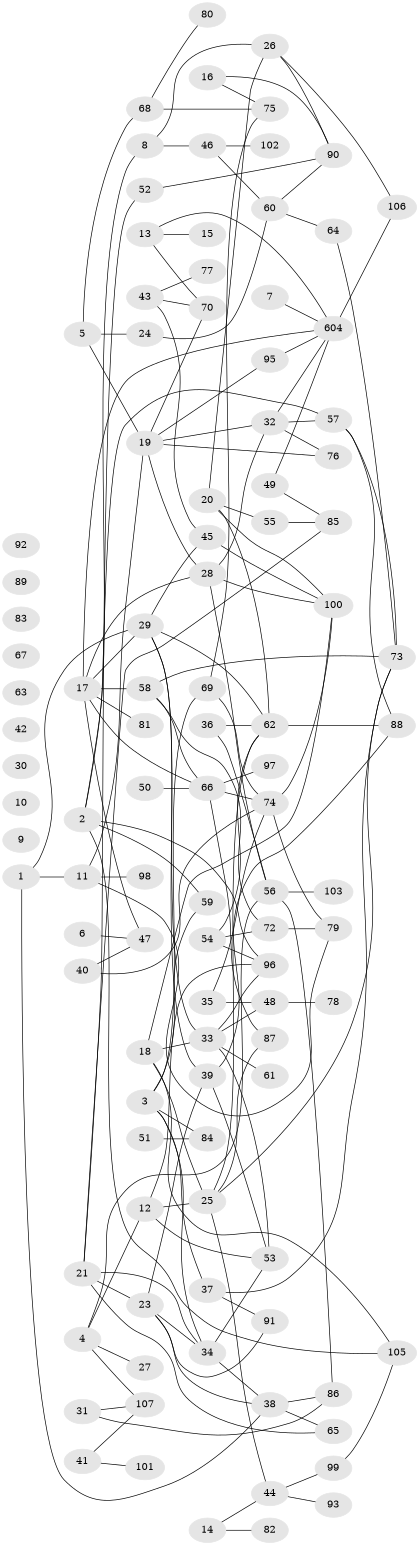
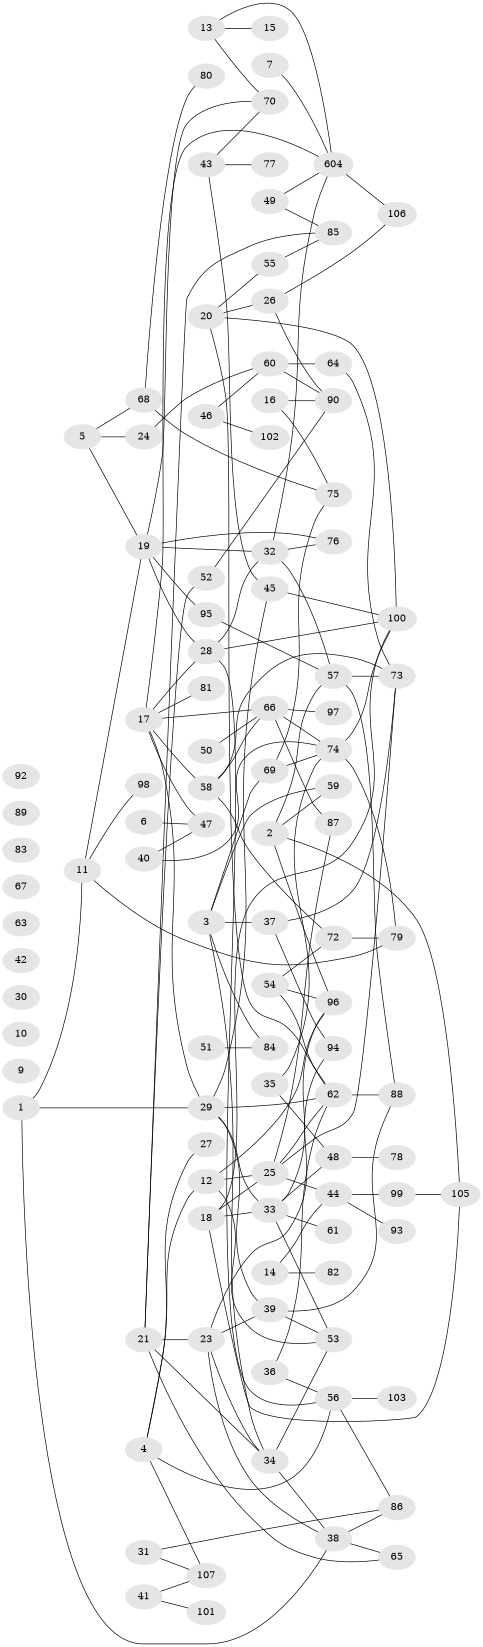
node "8": removed
edge "604" -- "95": now "57" -- "95"
node "91": label "91" -> "94"
